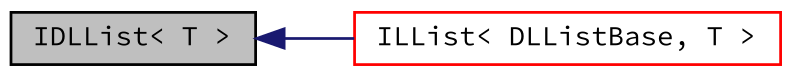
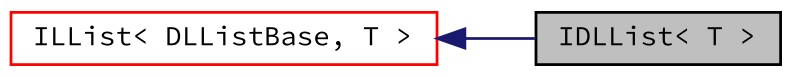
edge "ILList< DLListBase, T >" -> "IDLList< T >": reversed
